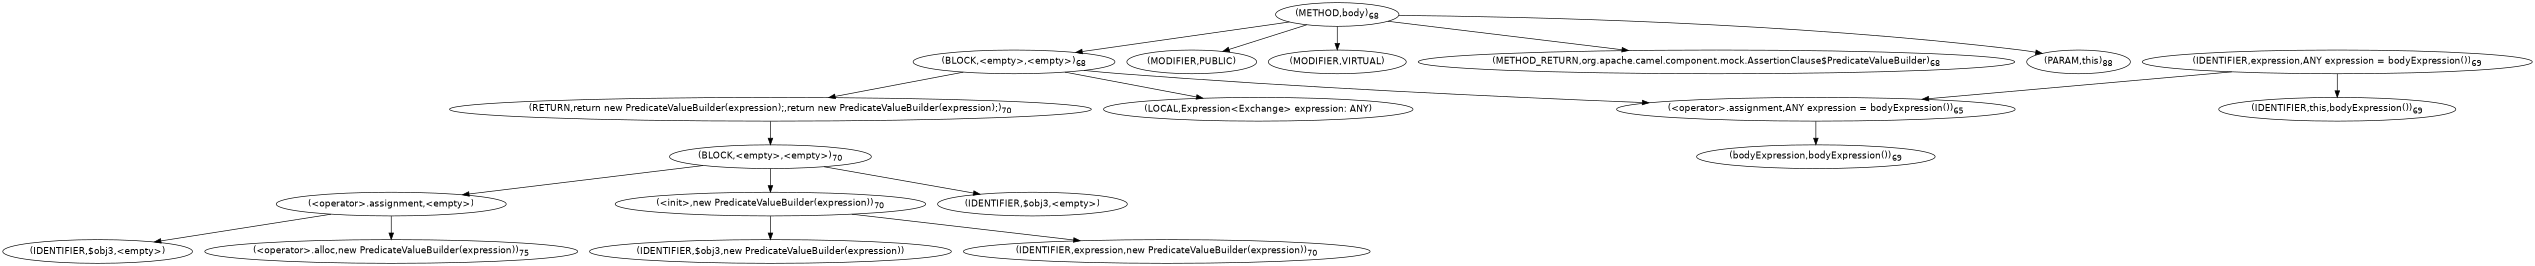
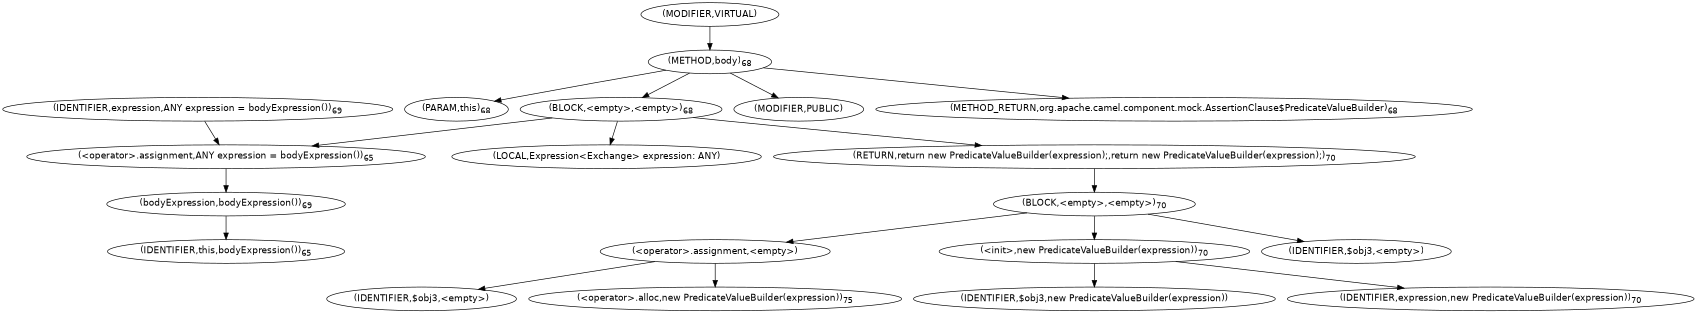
edge "(METHOD,body)" -> "(MODIFIER,VIRTUAL)": reversed
node "(PARAM,this)": text "88" -> "68"
edge "(IDENTIFIER,expression,ANY expression = bodyExpression())" -> "(IDENTIFIER,this,bodyExpression())": now "(bodyExpression,bodyExpression())" -> "(IDENTIFIER,this,bodyExpression())"
node "(IDENTIFIER,this,bodyExpression())": text "69" -> "65"
